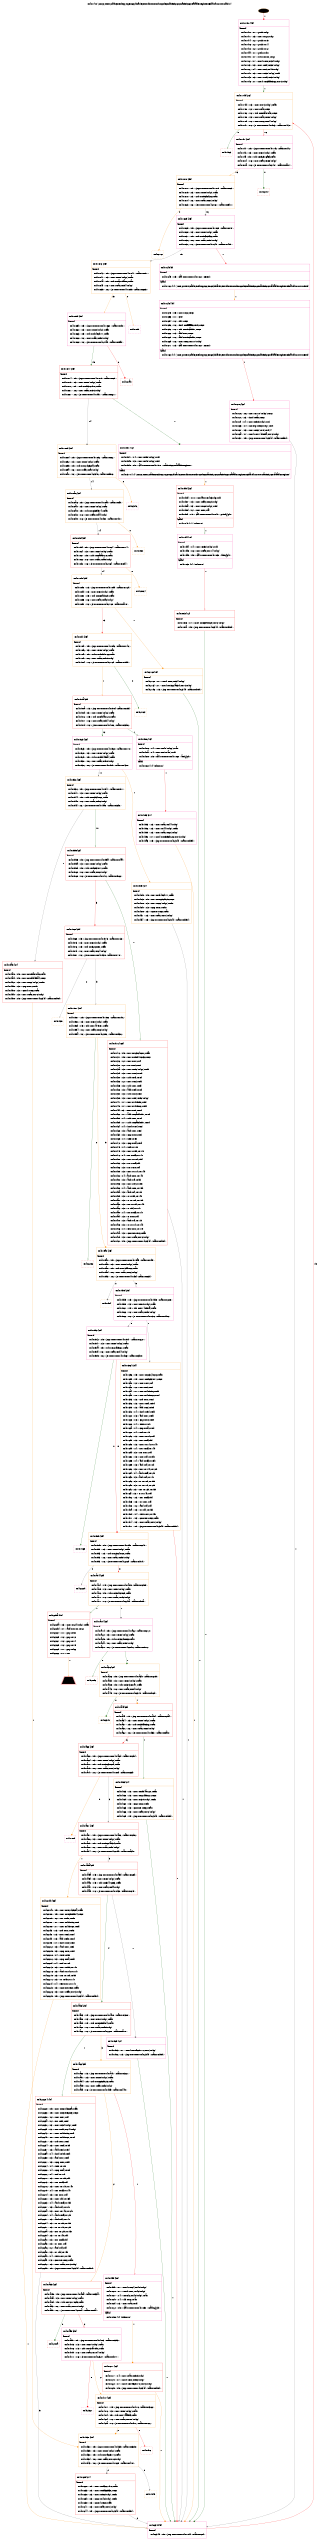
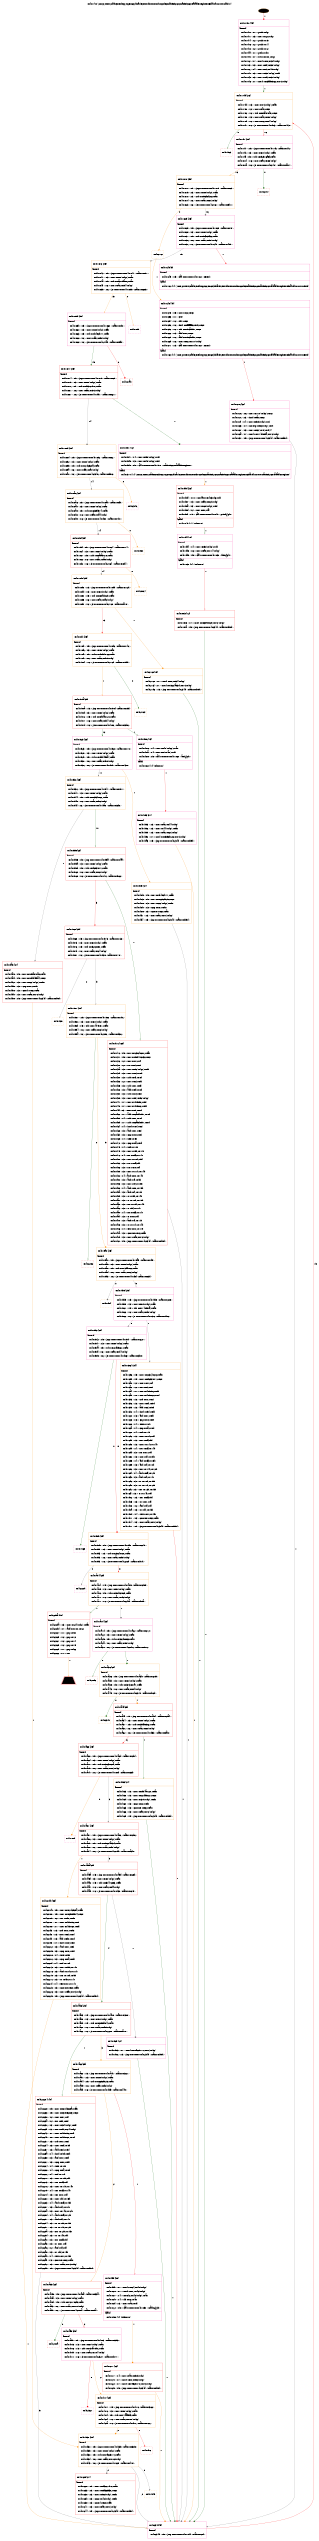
edge "0x401c49 [5]" -> "0x401c4e [40]": now "0x402161" -> "0x401c4e [40]"
edge "0x401c2e [27]" -> "0x40234d [5]": now "0x401b30 [25]" -> "0x40234d [5]"
